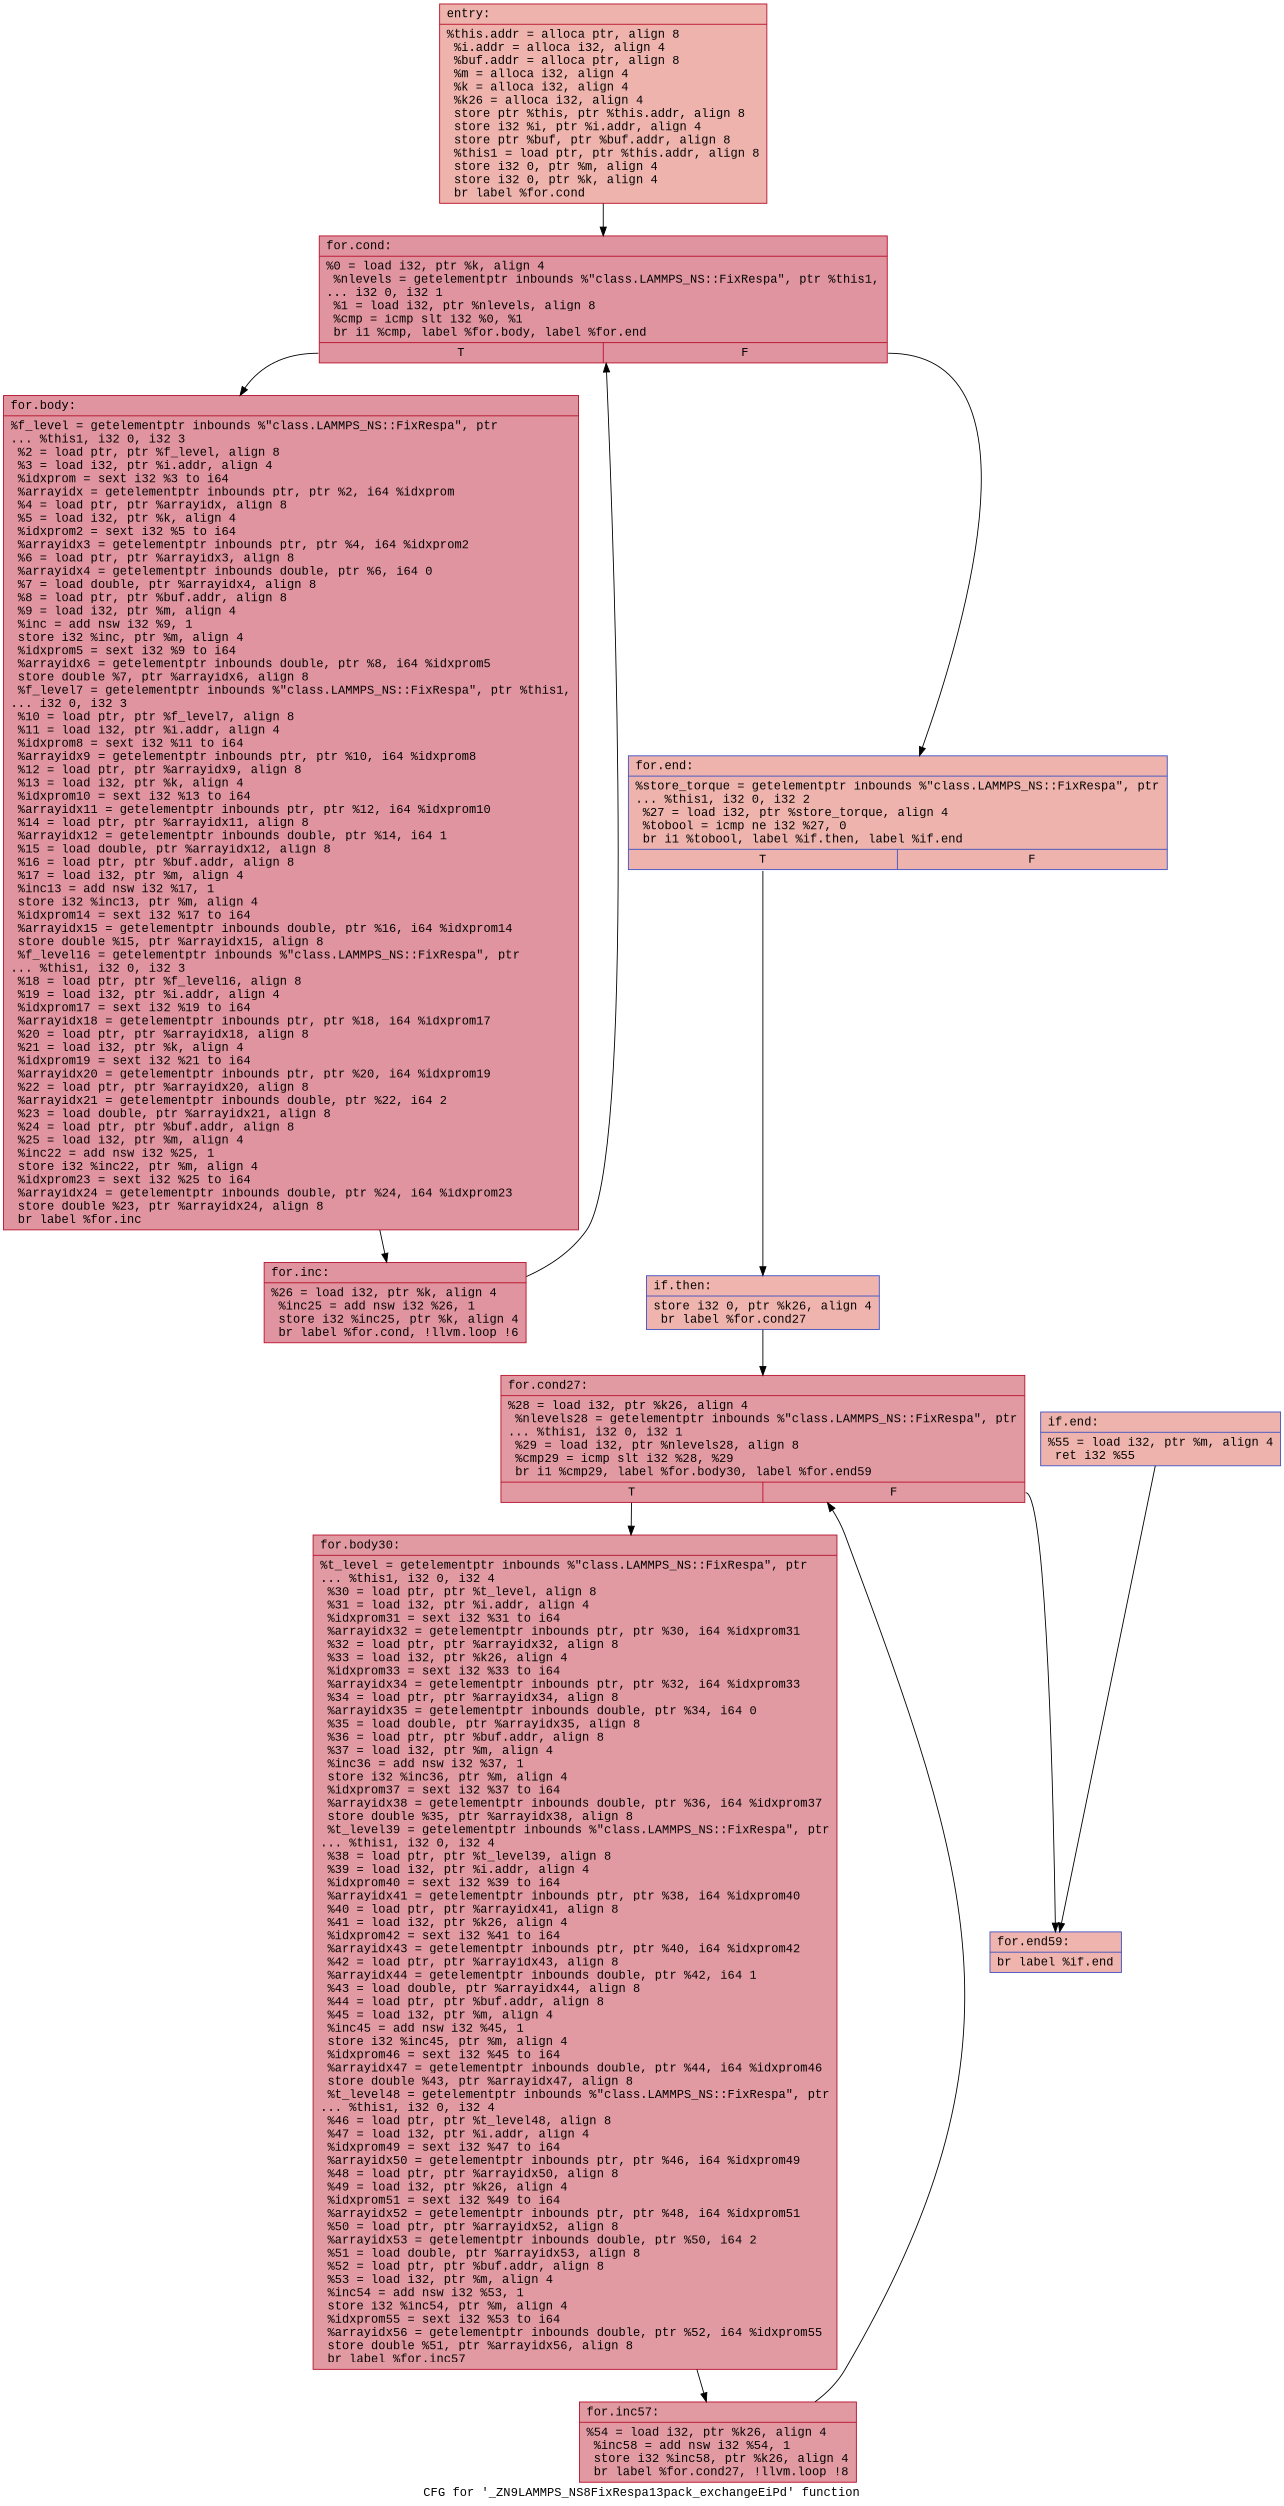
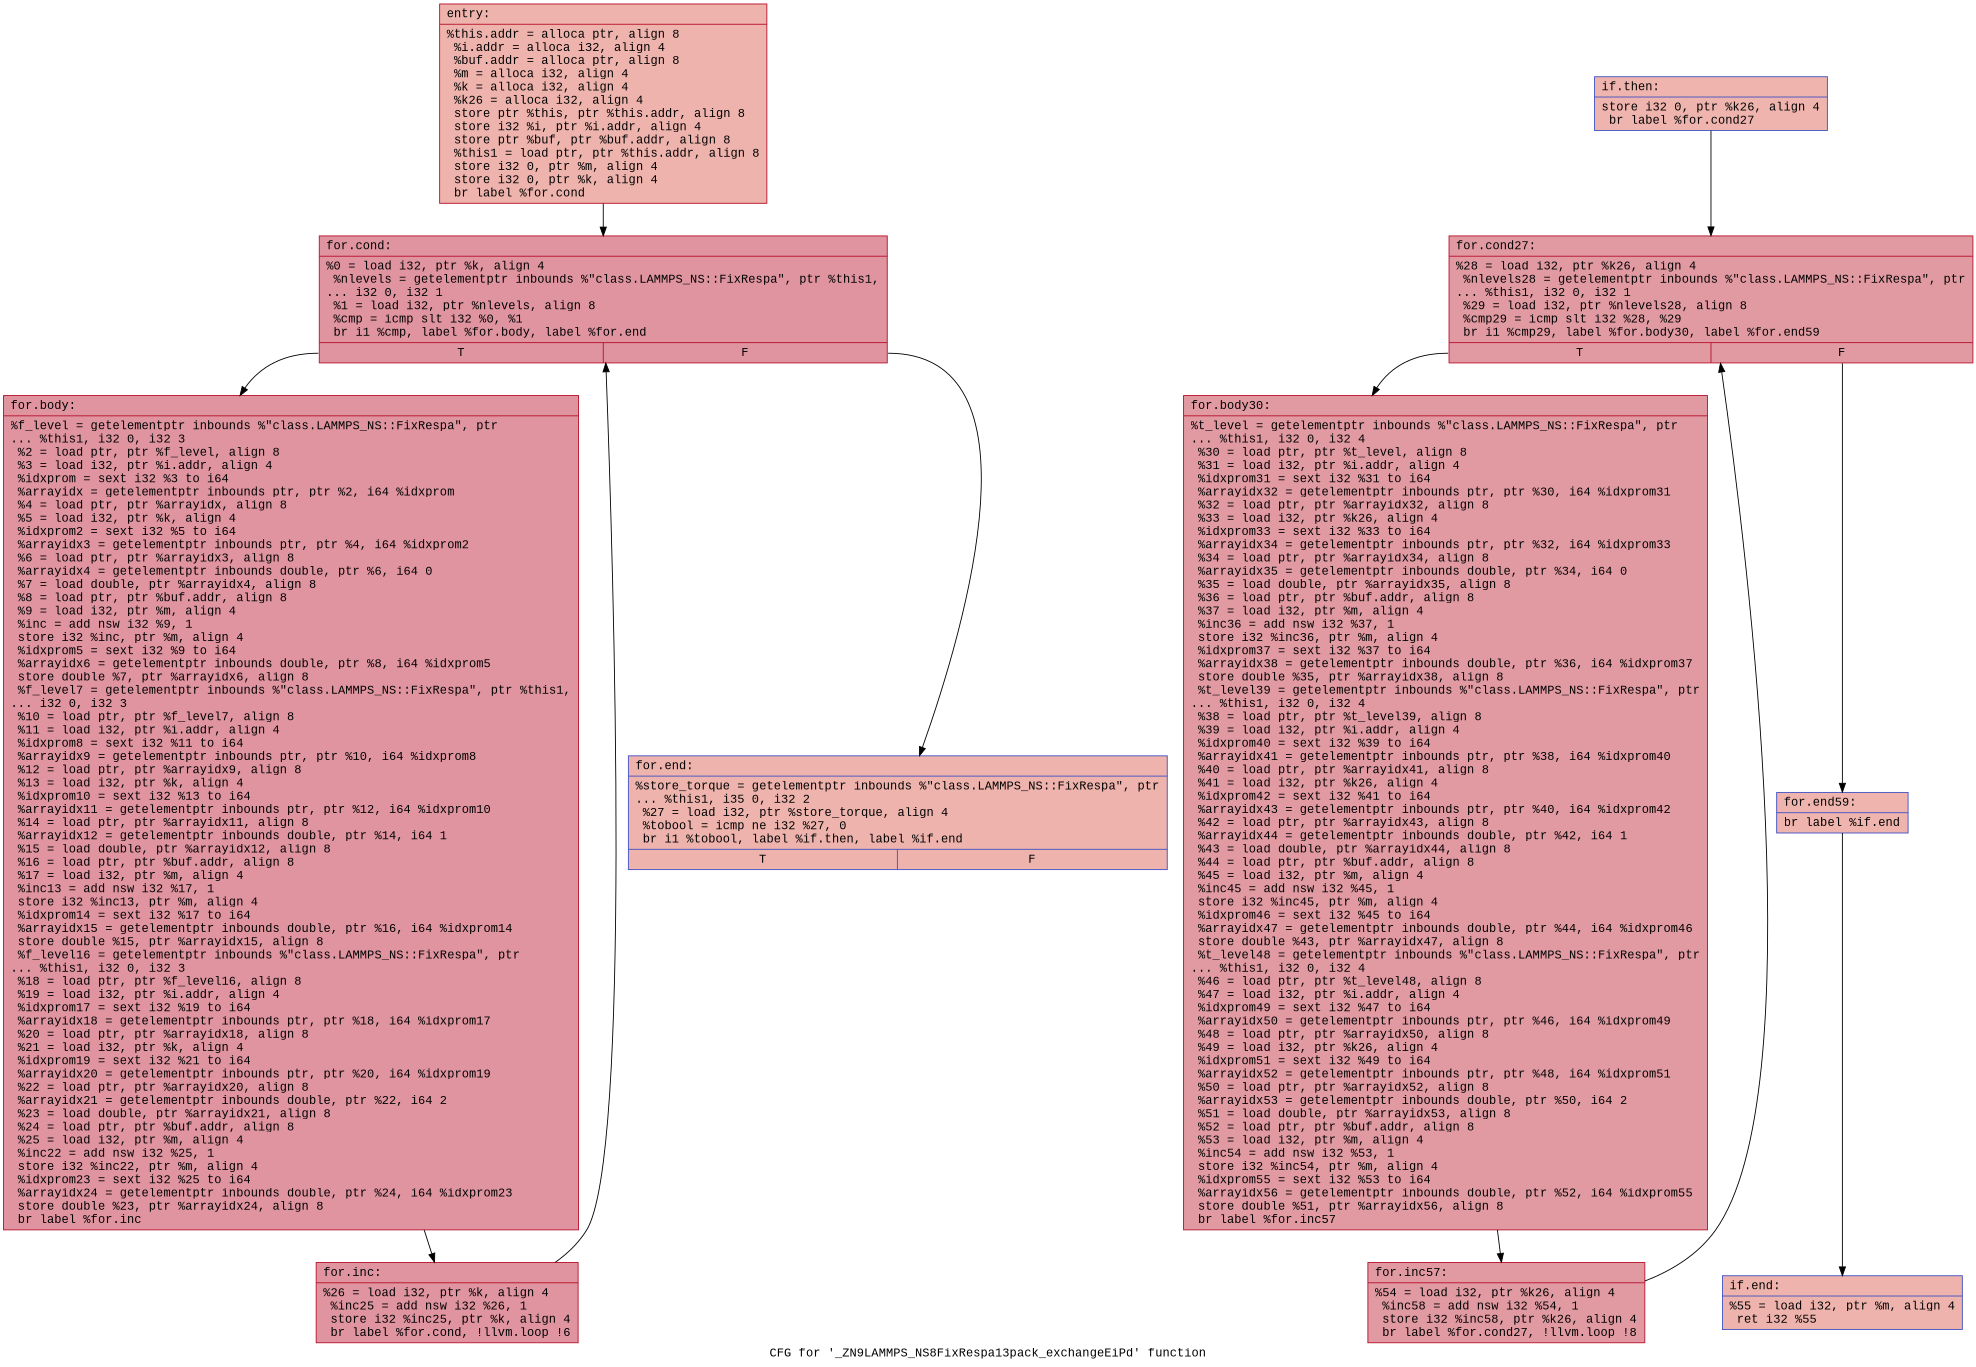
node "for.end:": text "... %this1, i32 0, i32 2" -> "... %this1, i35 0, i32 2"
edge "for.end:" -> "if.then:": removed
edge "if.end:" -> "for.end59:": reversed
